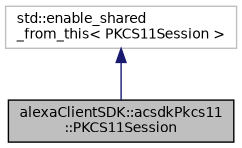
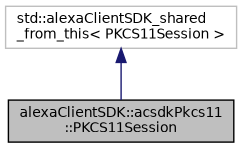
node "std::enable_shared _from_this< PKCS11Session >": label "std::enable_shared _from_this< PKCS11Session >" -> "std::alexaClientSDK_shared _from_this< PKCS11Session >"
